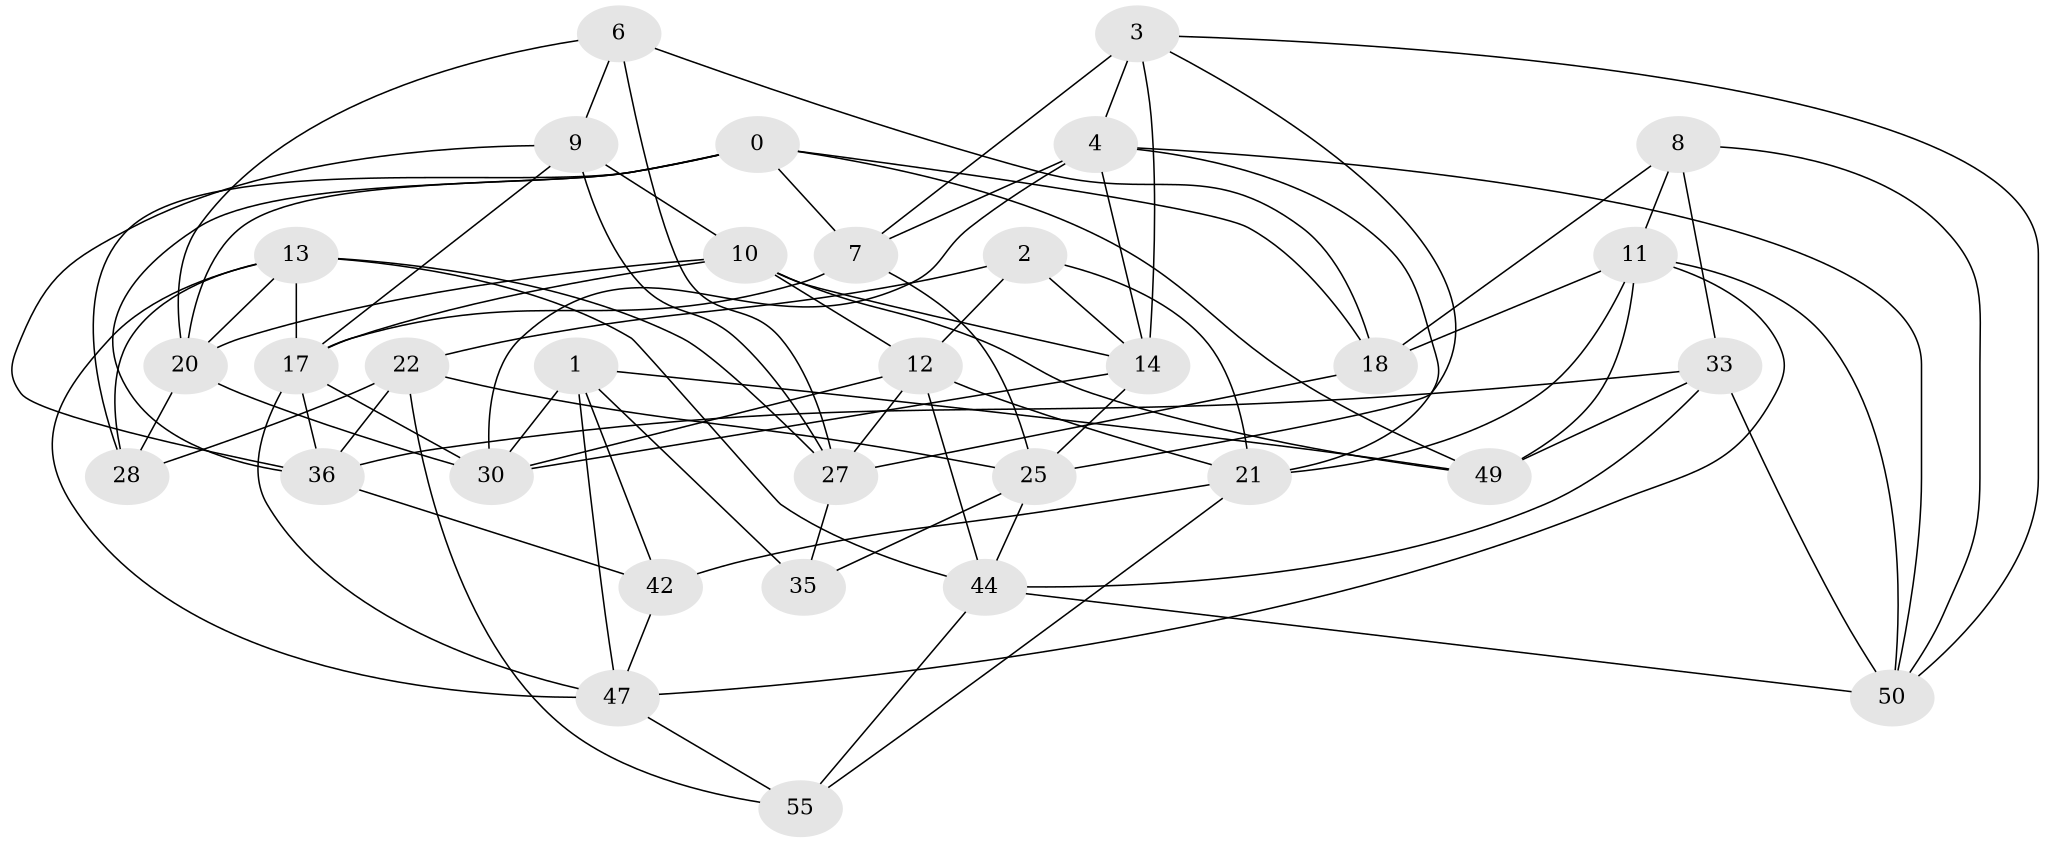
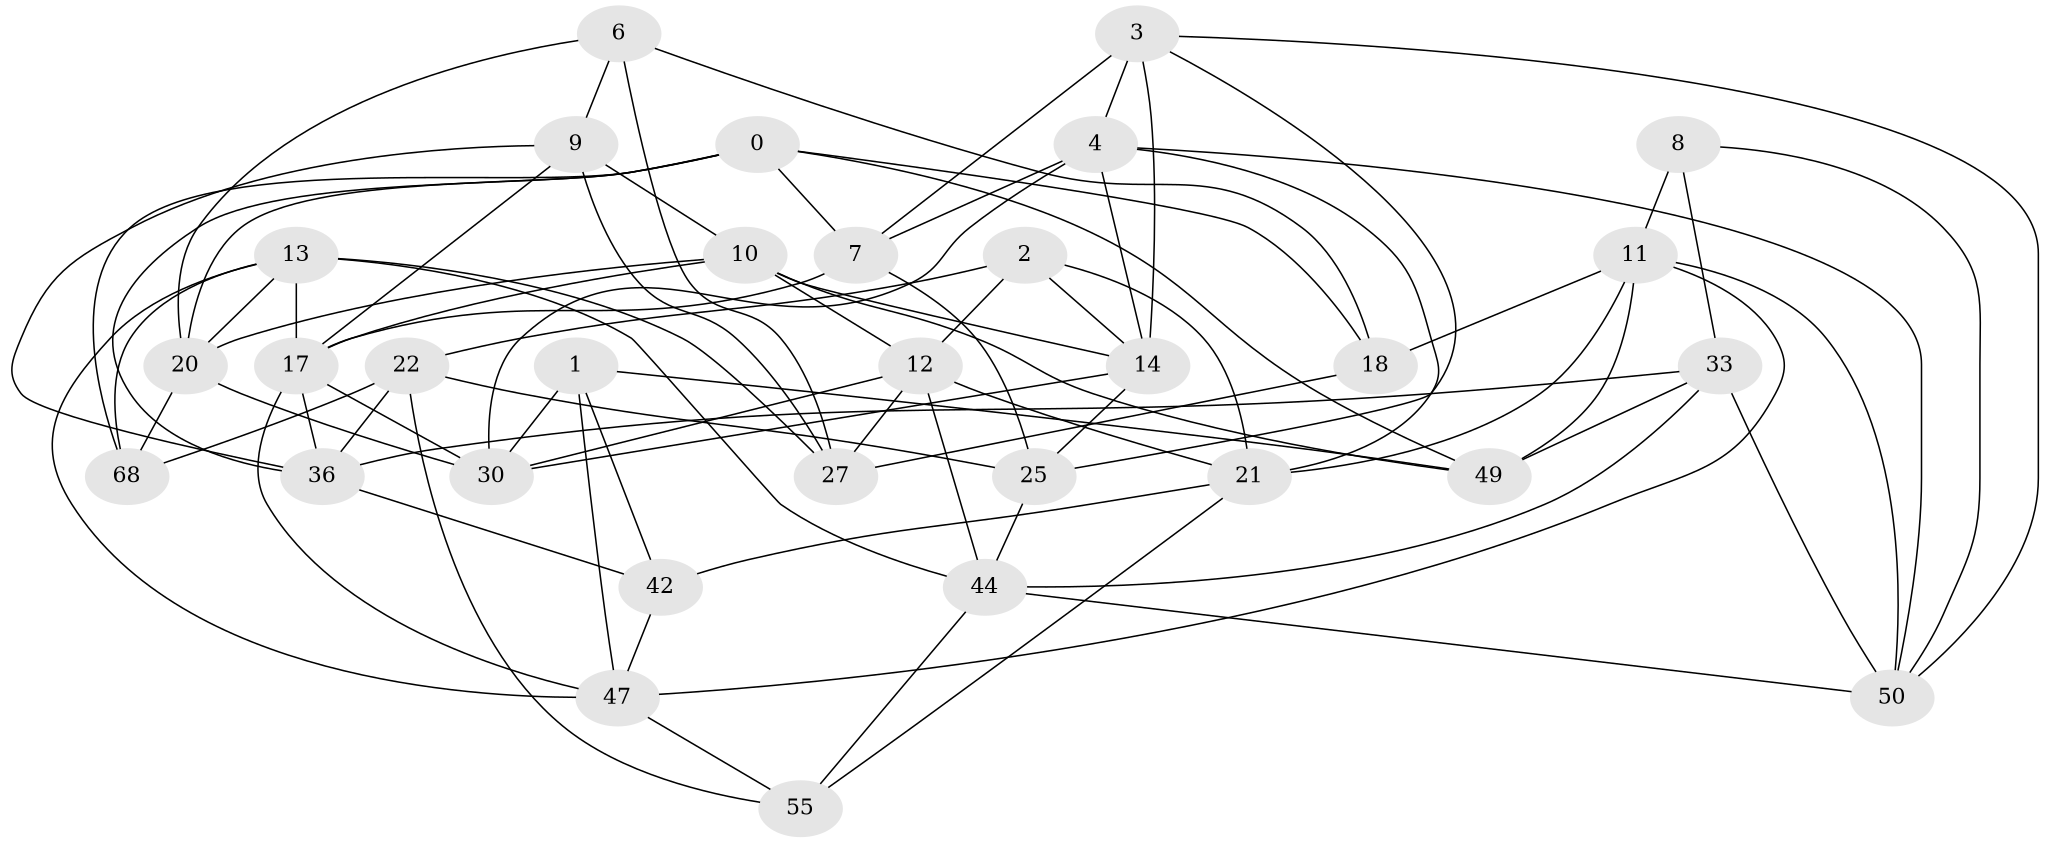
edge "8" -- "18": removed
node "28": label "28" -> "68"
node "35": removed
